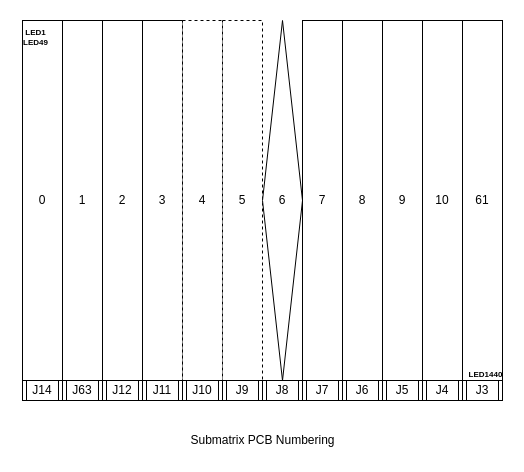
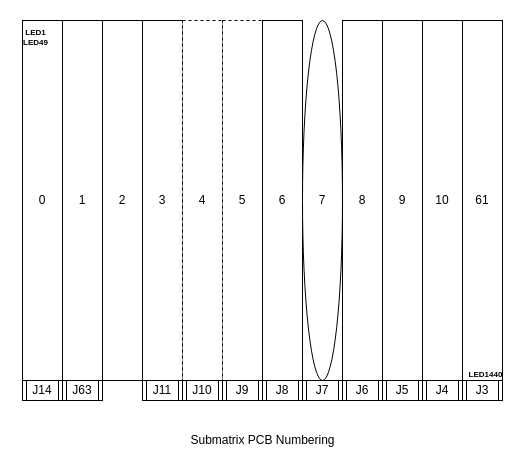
node "6": shape diamond -> rectangle
node "7": shape rectangle -> ellipse
node "J12": removed
